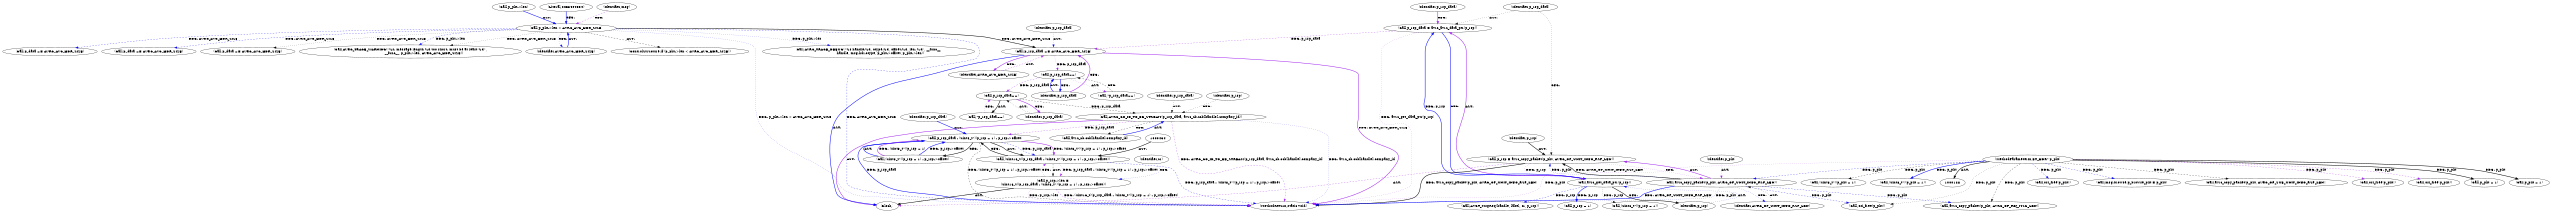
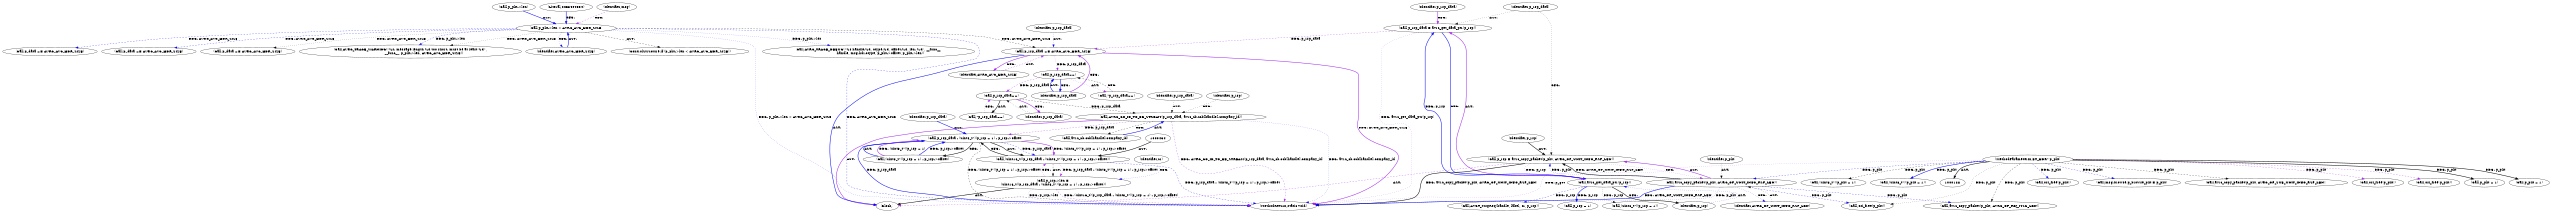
node "(Call,p_rsp_data = avrc_avrc_data_ptr(p_rsp))": label "(Call,p_rsp_data = avrc_avrc_data_ptr(p_rsp))" -> "(Call,p_rsp_data = avrc_get_data_ptr(p_rsp))"
edge "(Call,p_pkt->len < AVRC_AVC_HDR_SIZE)" -> "(Call,p_rsp_data += AVRC_AVC_HDR_SIZE)": style bold -> dashed
edge "(Identifier,p_pkt)" -> "(Call,avrc_copy_packet(p_pkt, AVRC_OP_UNIT_INFO_RSP_LEN))": color purple -> black
edge "(MethodParameterIn,BT_HDR* p_pkt)" -> "(MethodReturn,static void)": label "DDG: p_pkt" -> "DDG: p_get"
